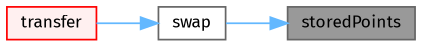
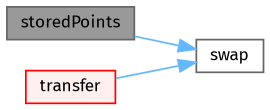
edge "swap" -> "storedPoints": reversed
